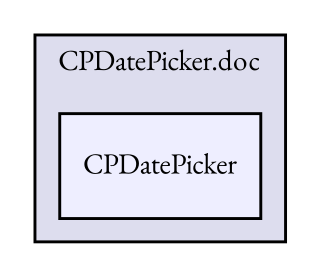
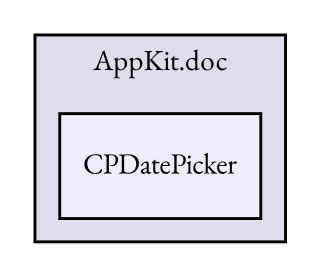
cluster "CPDatePicker.doc": label "CPDatePicker.doc" -> "AppKit.doc"
